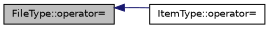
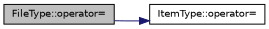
edge "ItemType::operator=" -> "FileType::operator=": reversed
